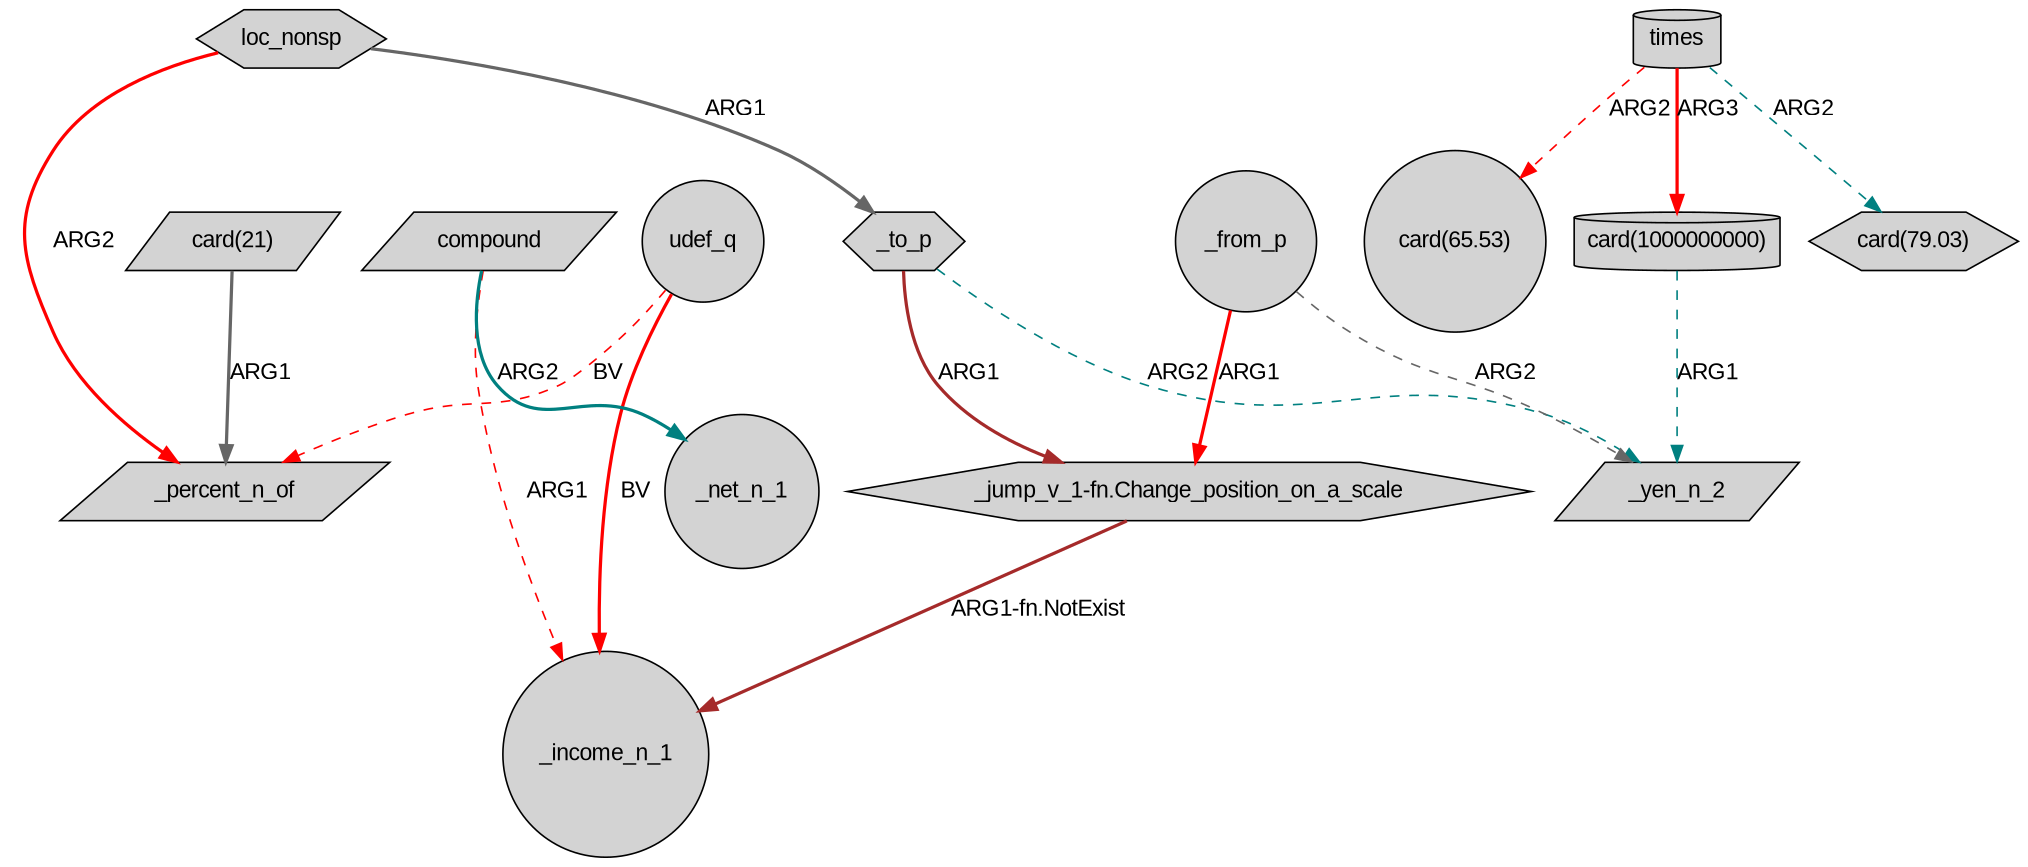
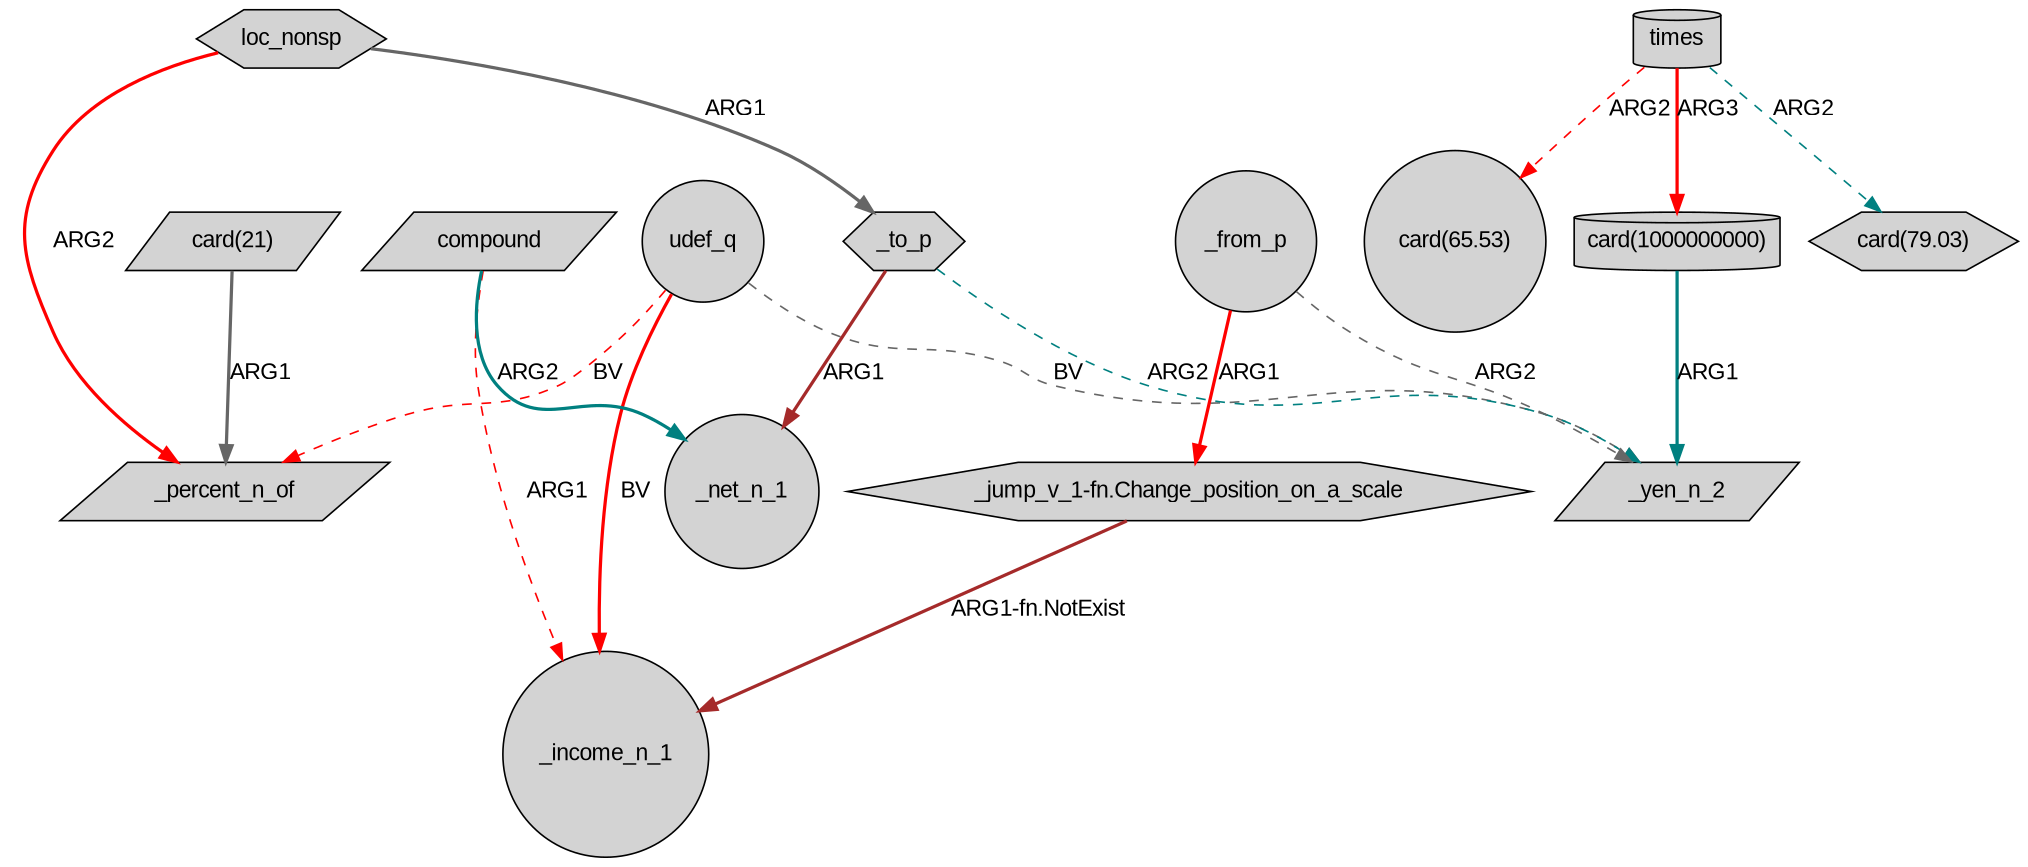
edge "card(1000000000)" -> "_yen_n_2": style dashed -> bold
edge "_to_p" -> "_jump_v_1-fn.Change_position_on_a_scale": now "_to_p" -> "_net_n_1"
edge "udef_q" -> "_yen_n_2": added, label "BV"
